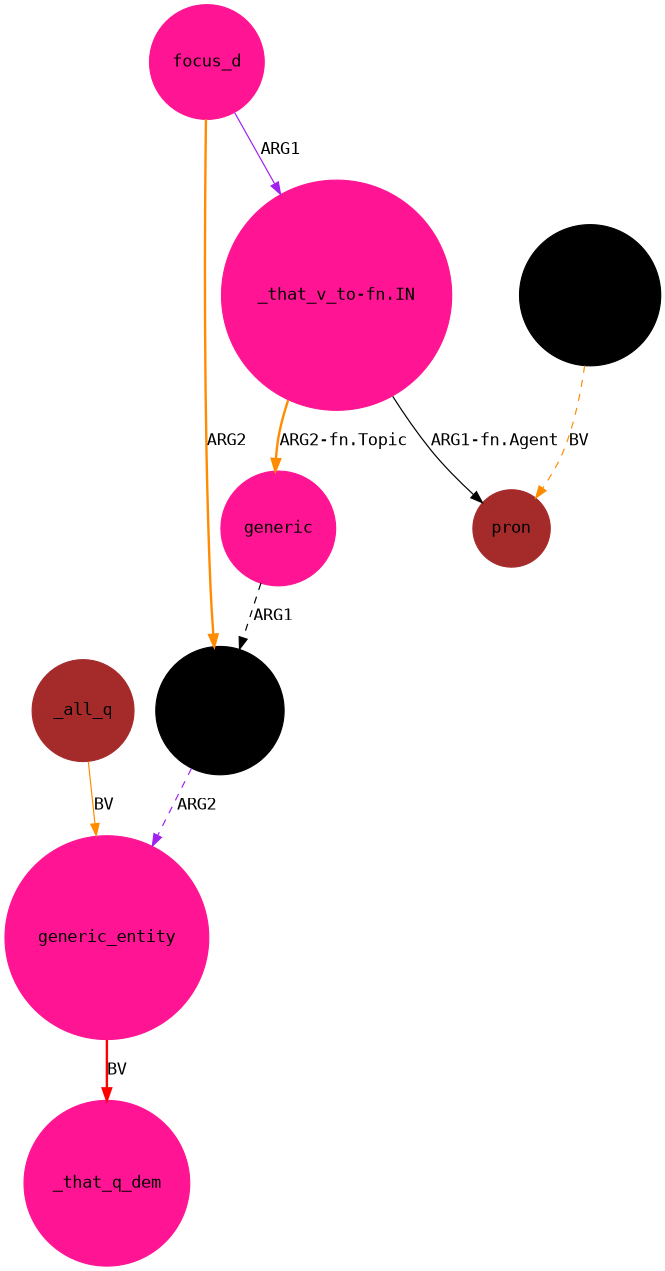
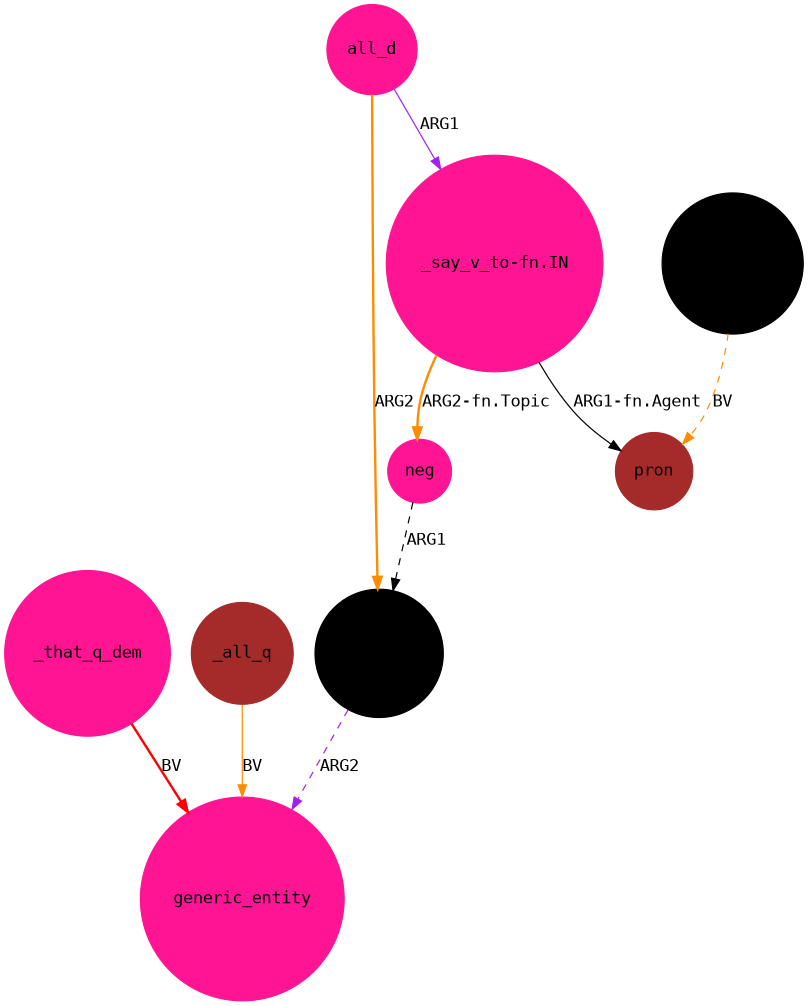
node "focus_d": label "focus_d" -> "all_d"
node "_that_v_to-fn.IN": label "_that_v_to-fn.IN" -> "_say_v_to-fn.IN"
node "generic": label "generic" -> "neg"
edge "generic_entity" -> "_that_q_dem": reversed
